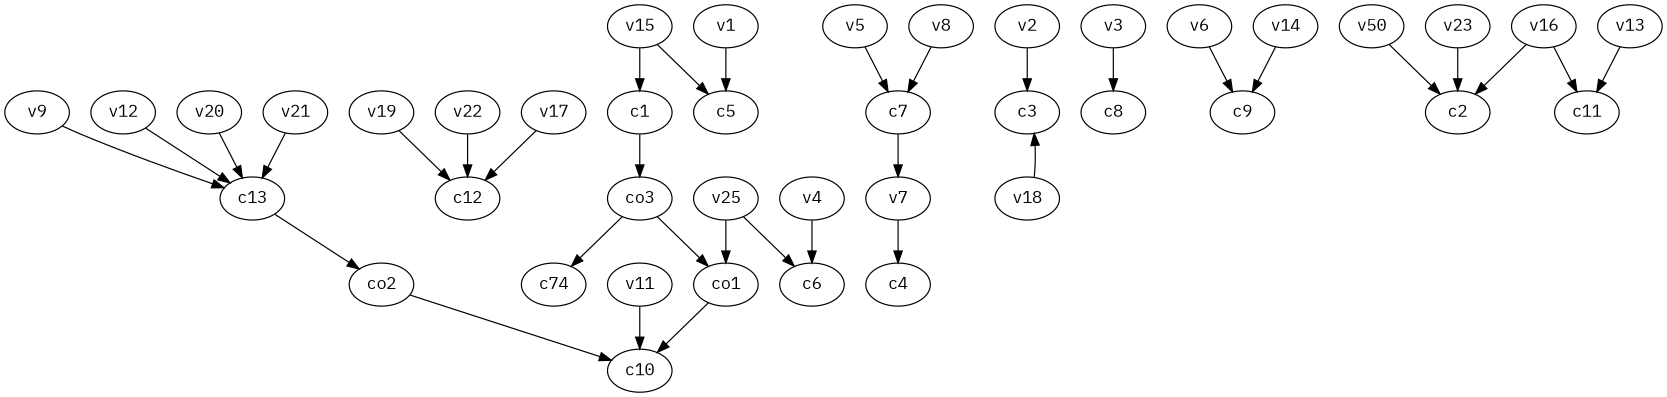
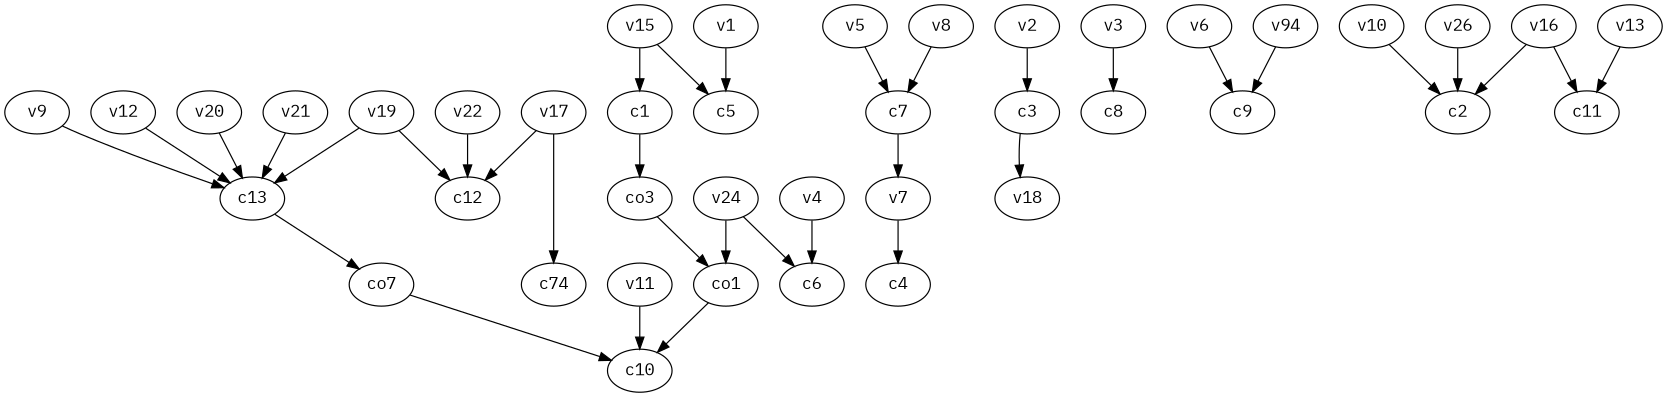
node "v14": label "v14" -> "v94"
node "v50": label "v50" -> "v10"
node "v23": label "v23" -> "v26"
edge "v19" -> "c13": added
edge "v18" -> "c3": reversed
node "v25": label "v25" -> "v24"
edge "co3" -> "c74": now "v17" -> "c74"
node "co2": label "co2" -> "co7"
